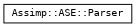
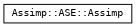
node "Assimp::ASE::Parser": label "Assimp::ASE::Parser" -> "Assimp::ASE::Assimp"
